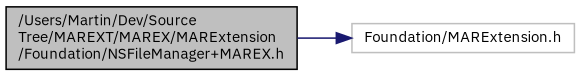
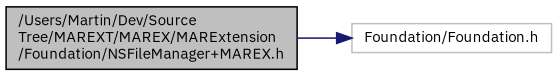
node "Foundation/MARExtension.h": label "Foundation/MARExtension.h" -> "Foundation/Foundation.h"
